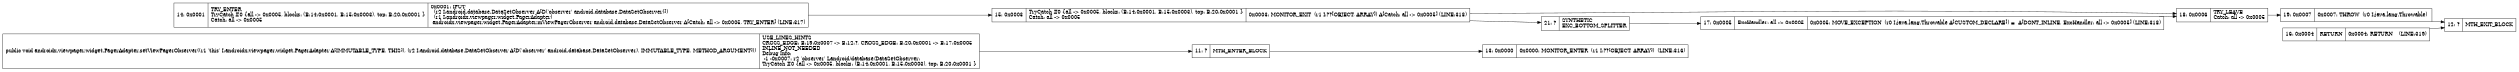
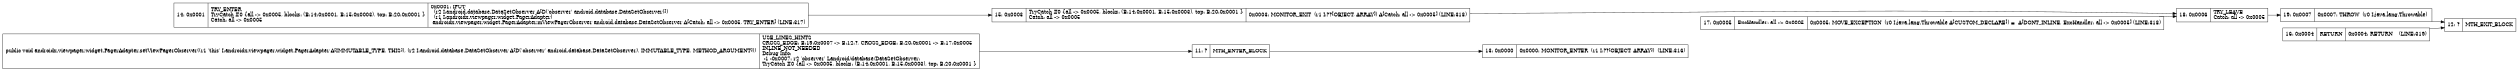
node "21: ?": removed
